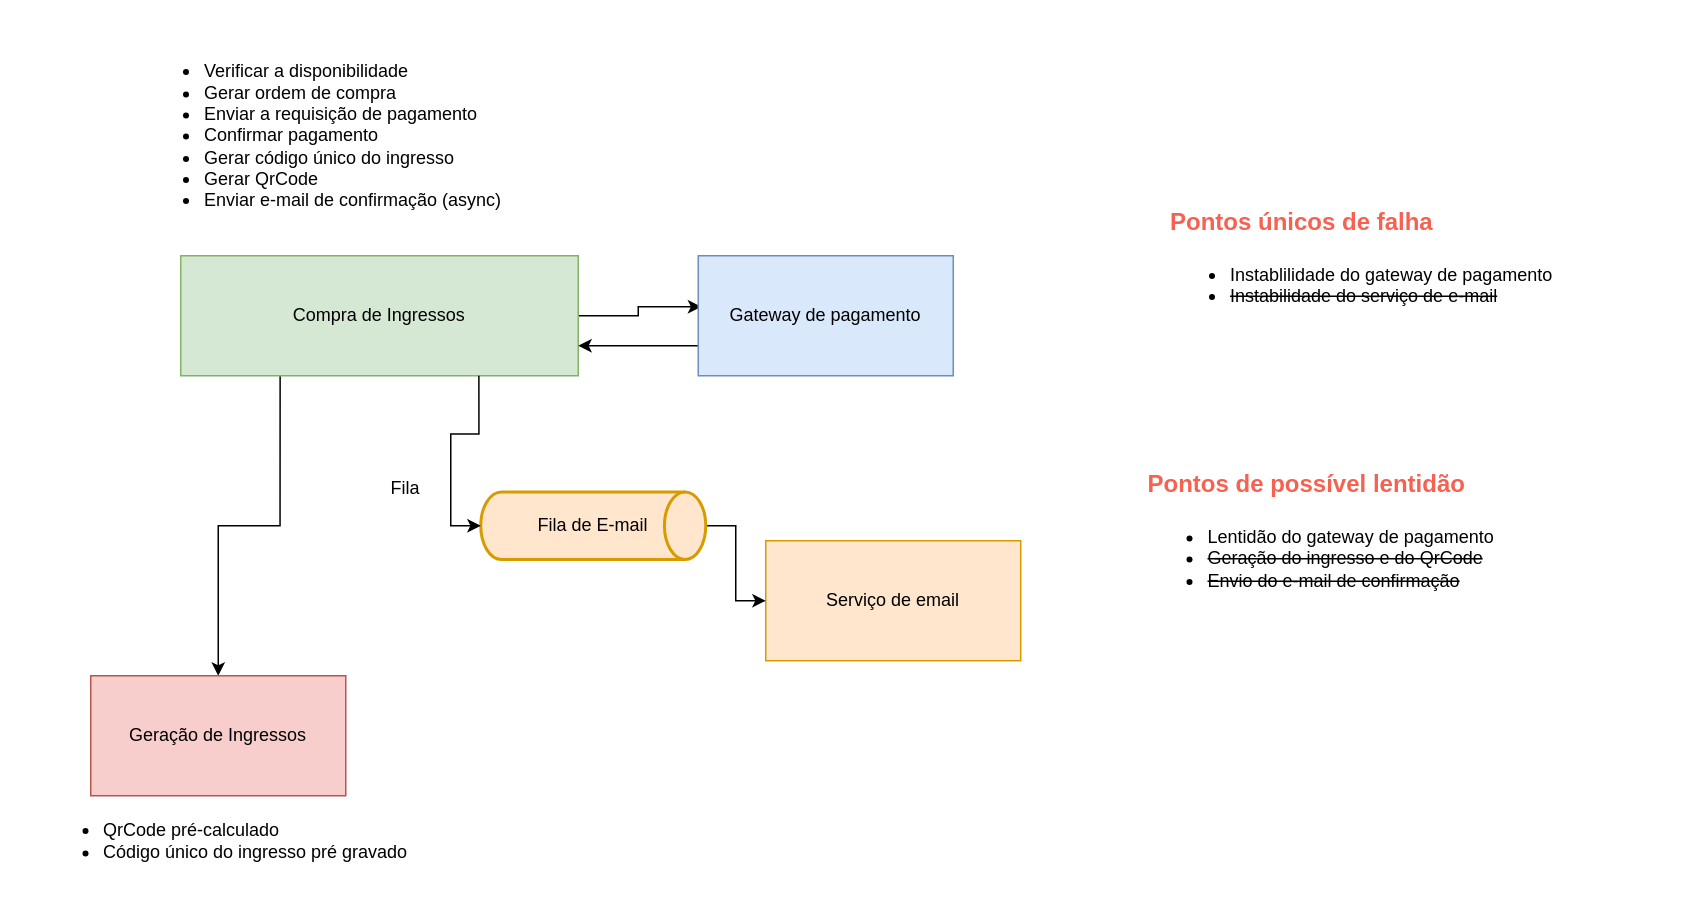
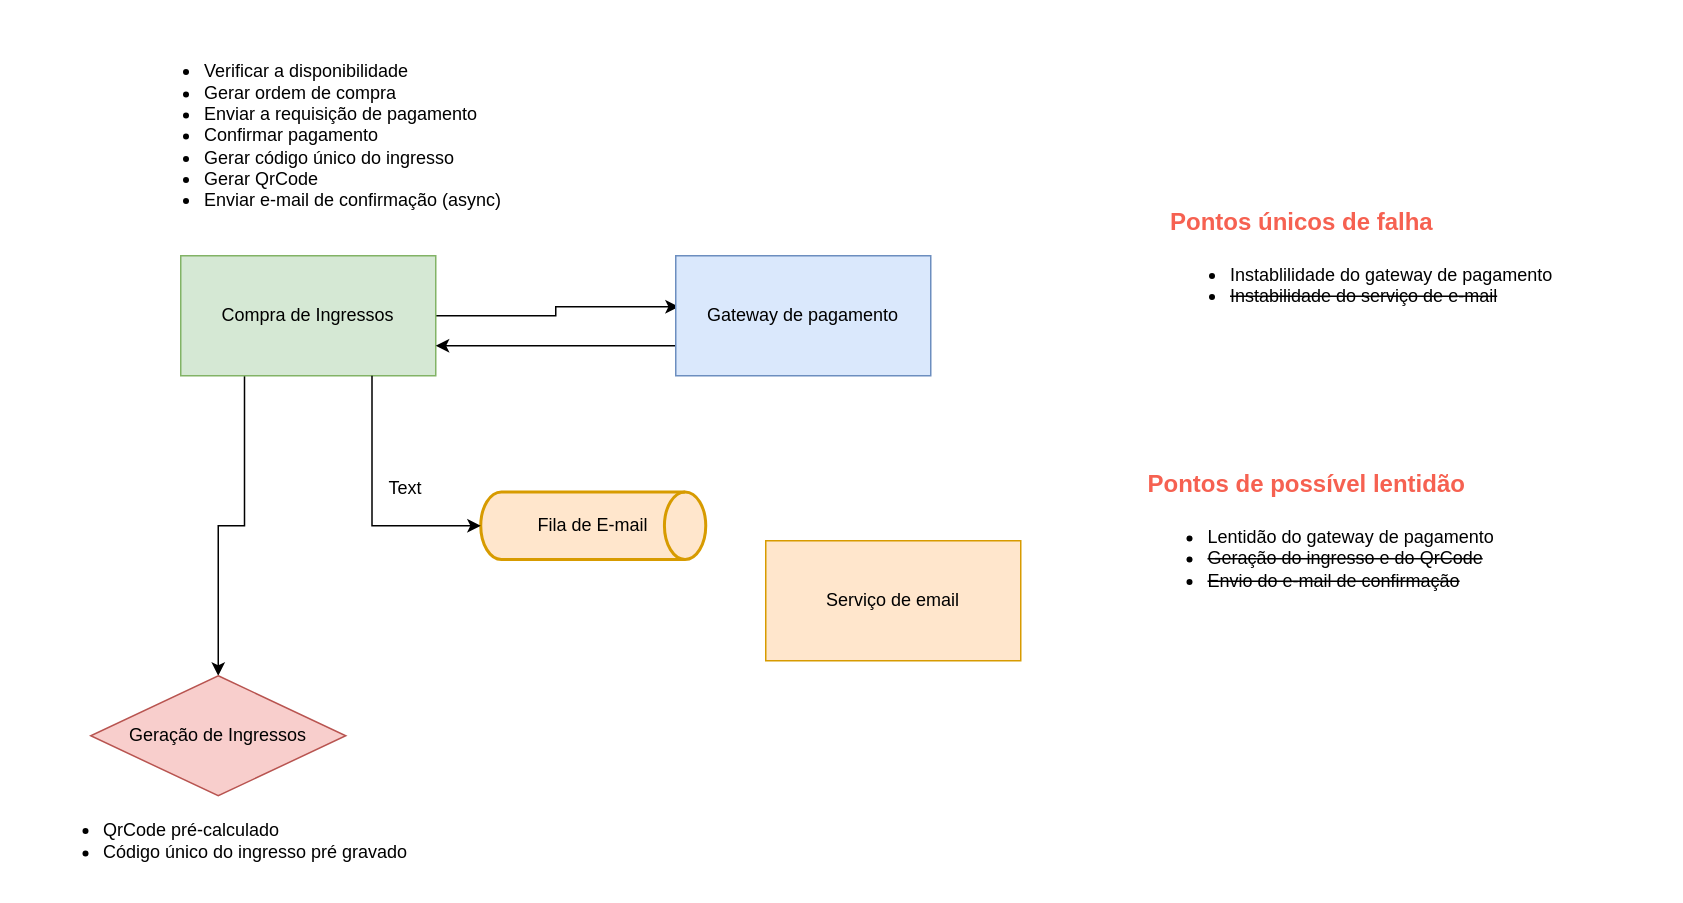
node "Compra de Ingressos": size 398x120 -> 255x120
node "Gateway de pagamento": moved (826, 316) -> (803, 316)
node "Fila": label "Fila" -> "Text"
edge "Fila de E-mail" -> "Serviço de email": removed
node "Geração de Ingressos": shape rectangle -> diamond
